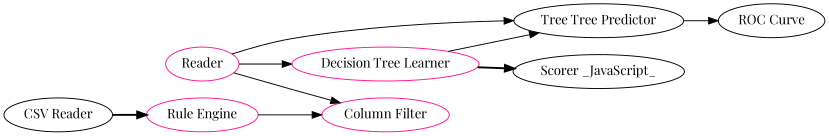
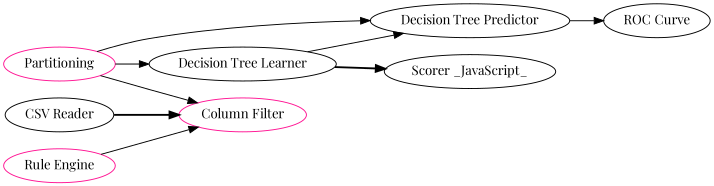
node "Tree Tree Predictor": label "Tree Tree Predictor" -> "Decision Tree Predictor"
node "Reader": label "Reader" -> "Partitioning"
node "Decision Tree Learner": color deeppink -> black
edge "CSV Reader" -> "Rule Engine": now "CSV Reader" -> "Column Filter"
